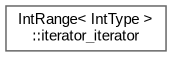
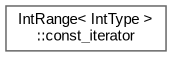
node "IntRange< IntType > ::iterator_iterator": label "IntRange< IntType > ::iterator_iterator" -> "IntRange< IntType > ::const_iterator"
